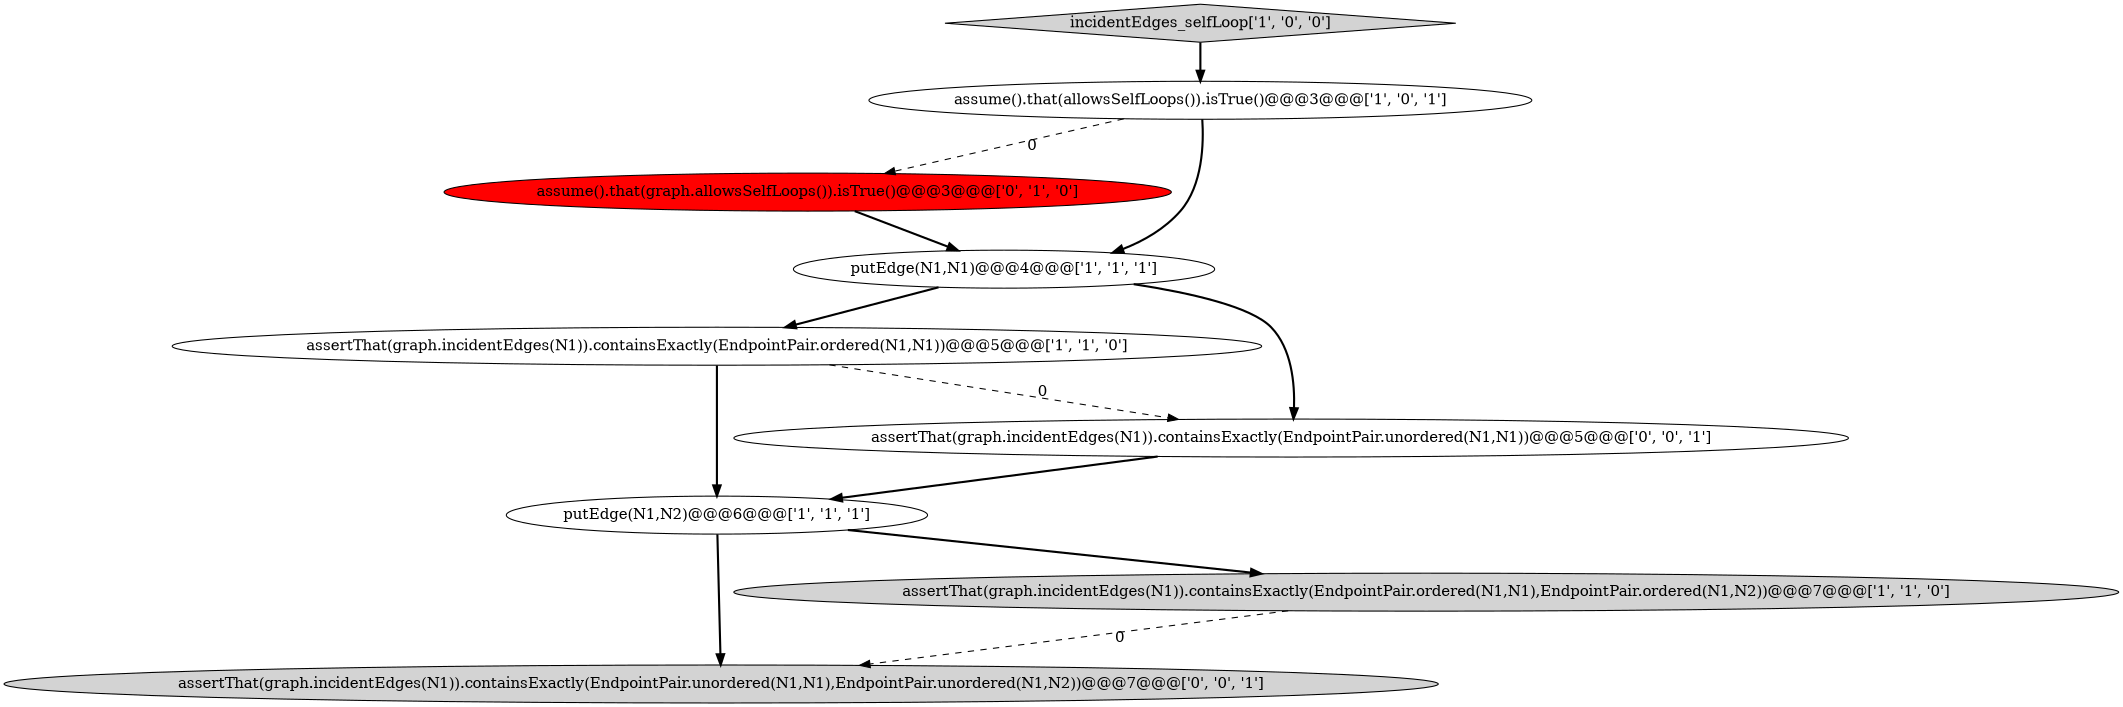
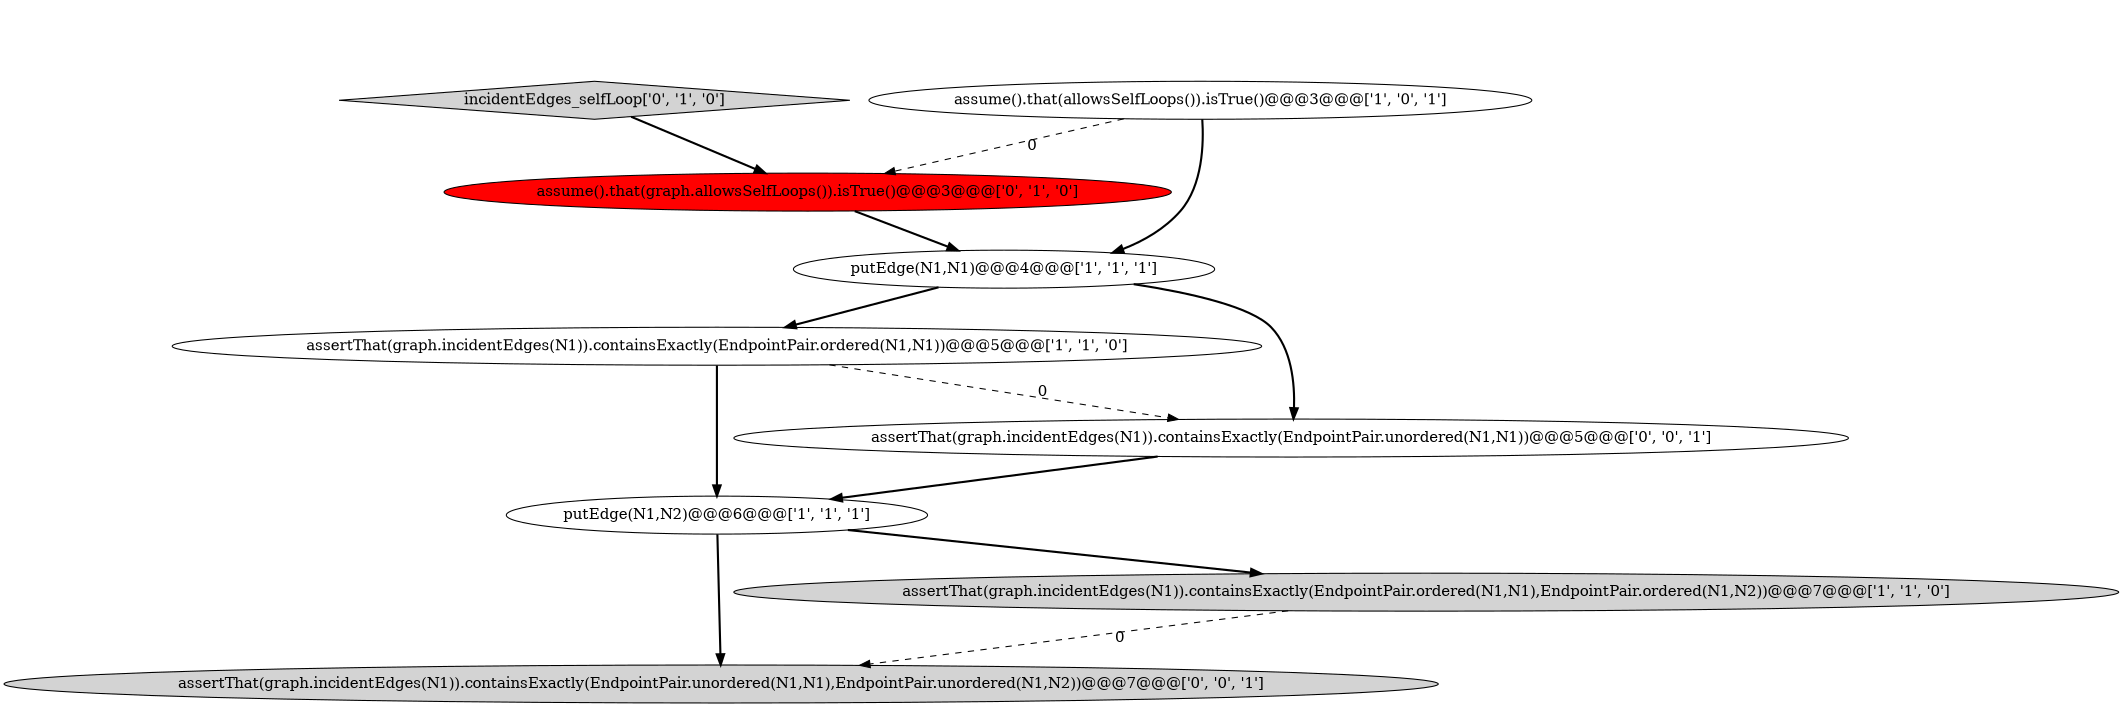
node "incidentEdges_selfLoop['1', '0', '0']": removed
node "incidentEdges_selfLoop['0', '1', '0']": added
